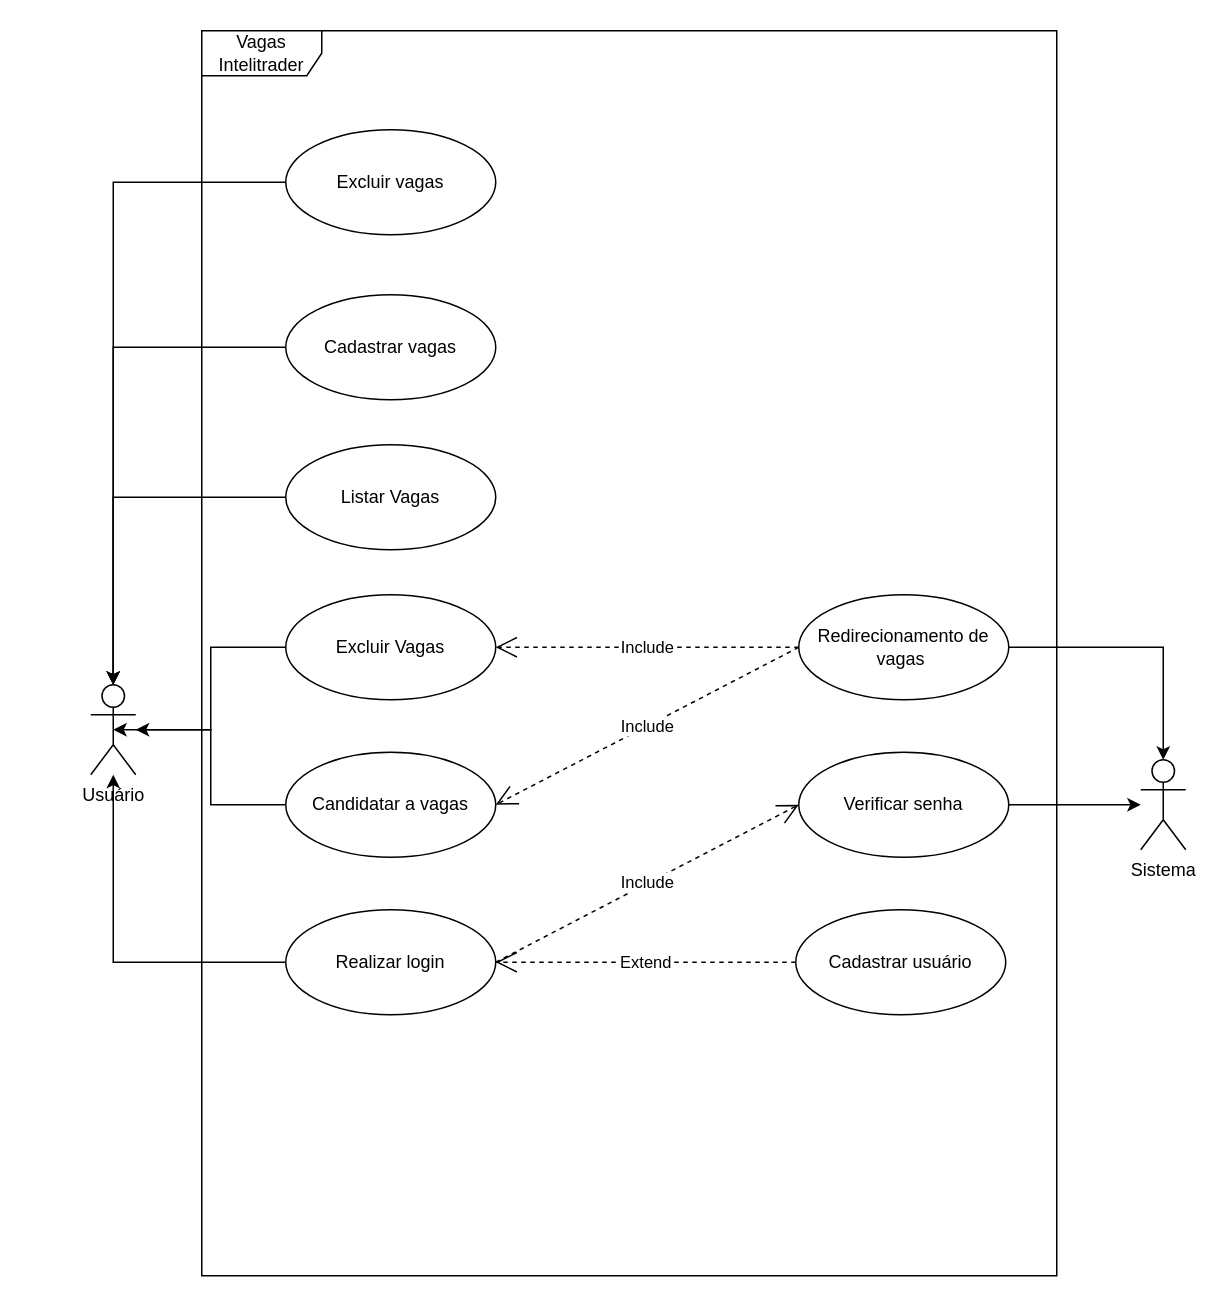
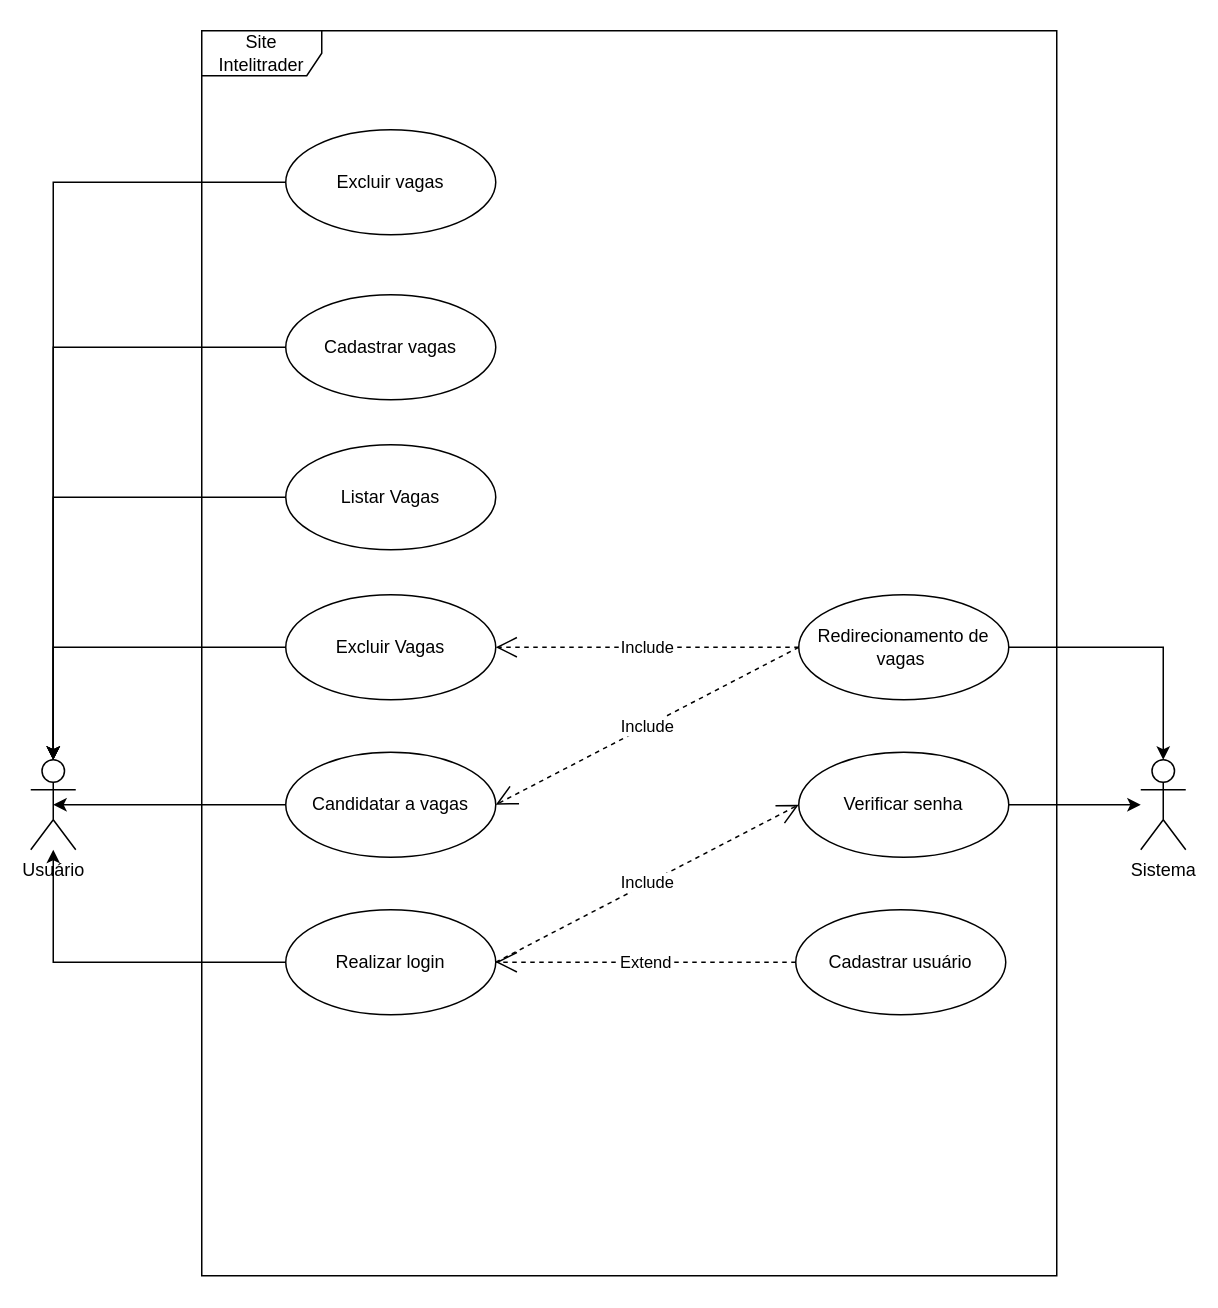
node "Vagas Intelitrader": label "Vagas Intelitrader" -> "Site Intelitrader"
node "Usuário": moved (113, 730) -> (53, 805)
